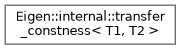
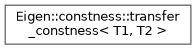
node "Eigen::internal::transfer _constness< T1, T2 >": label "Eigen::internal::transfer _constness< T1, T2 >" -> "Eigen::constness::transfer _constness< T1, T2 >"
